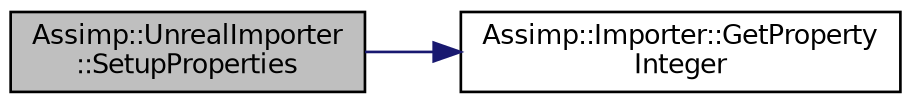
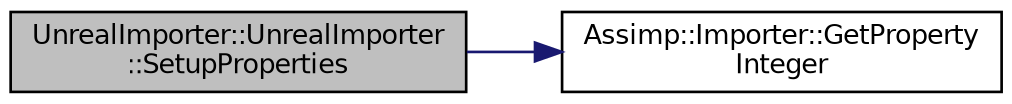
node "Assimp::UnrealImporter ::SetupProperties": label "Assimp::UnrealImporter ::SetupProperties" -> "UnrealImporter::UnrealImporter ::SetupProperties"
